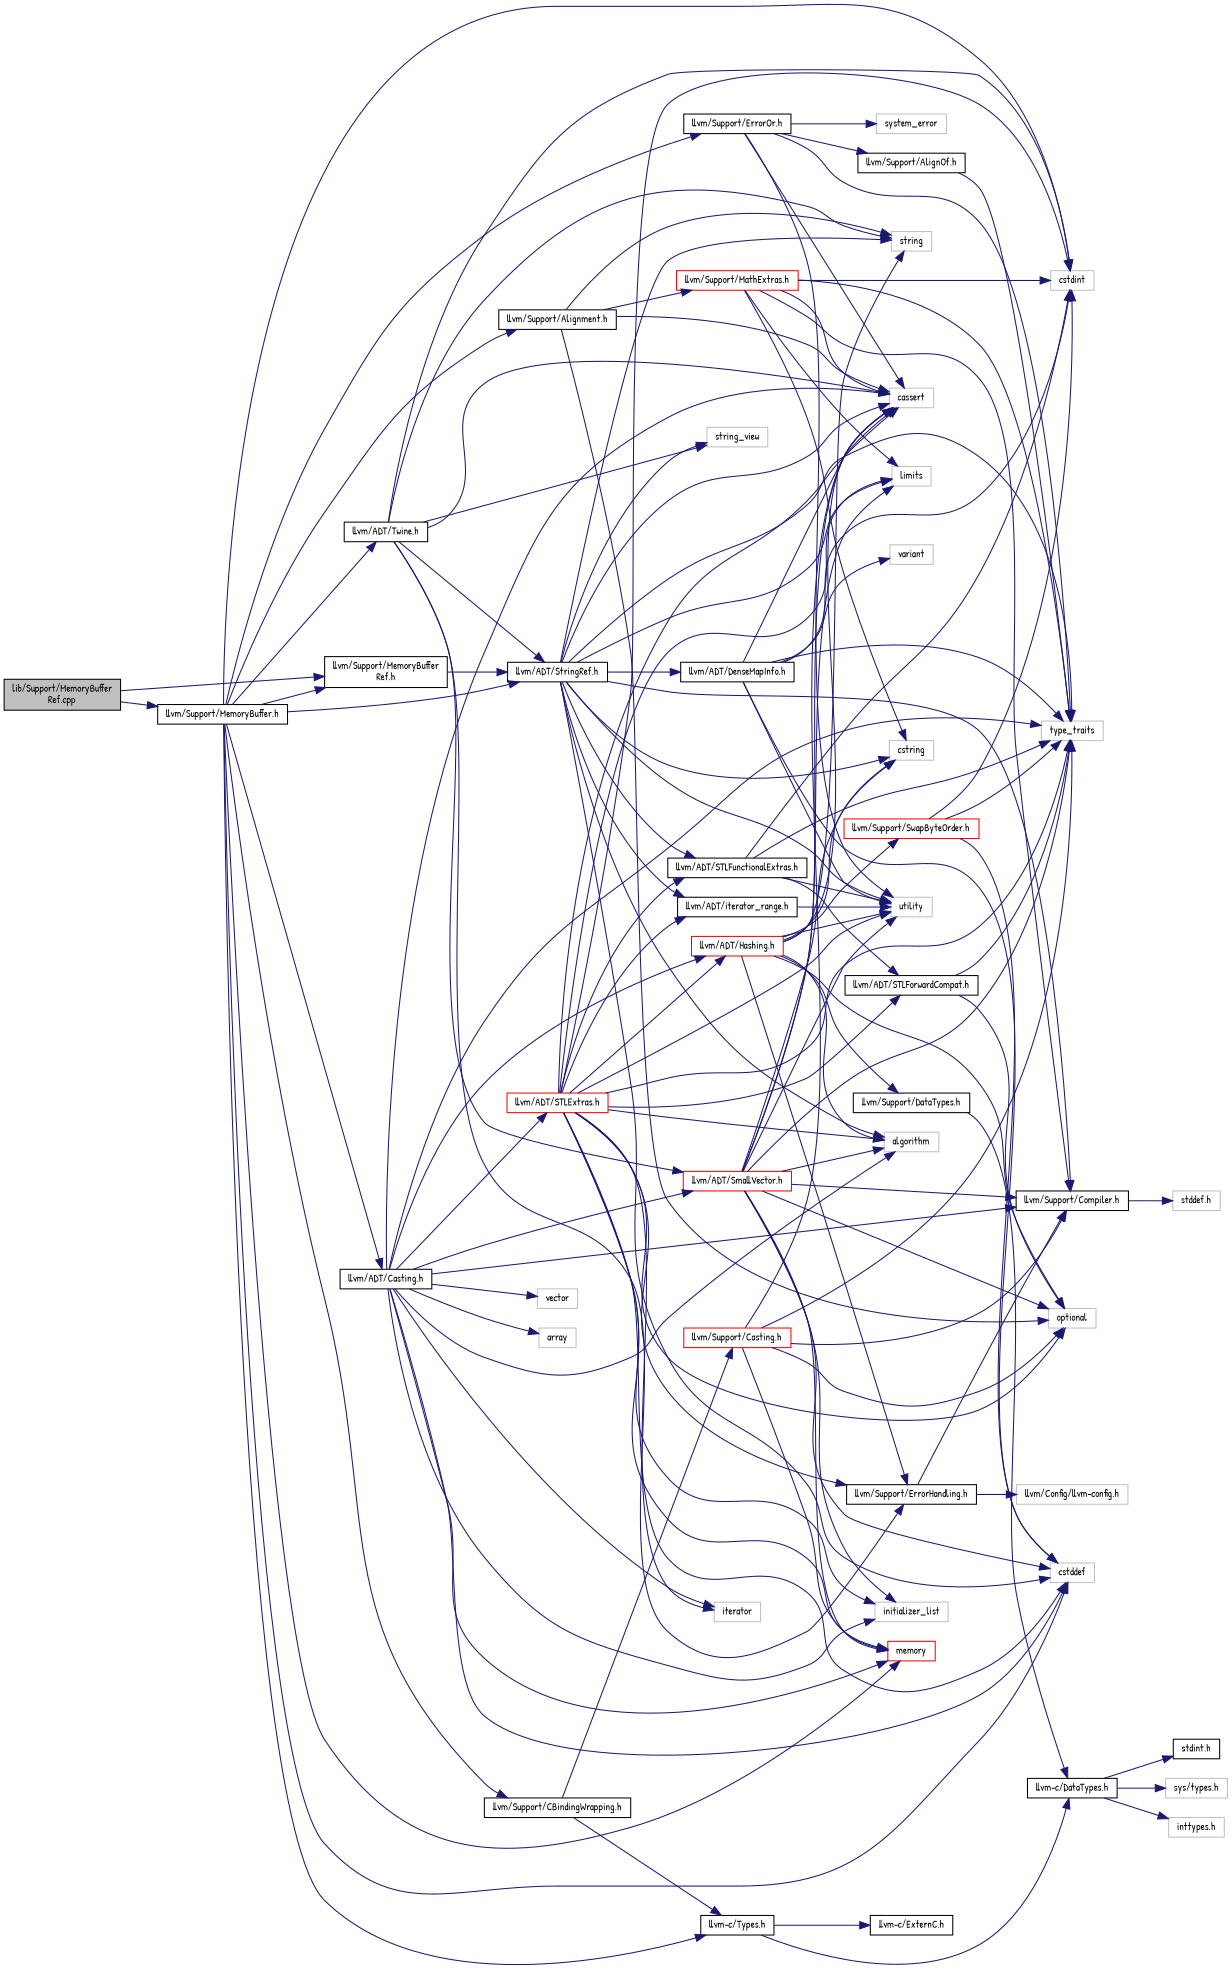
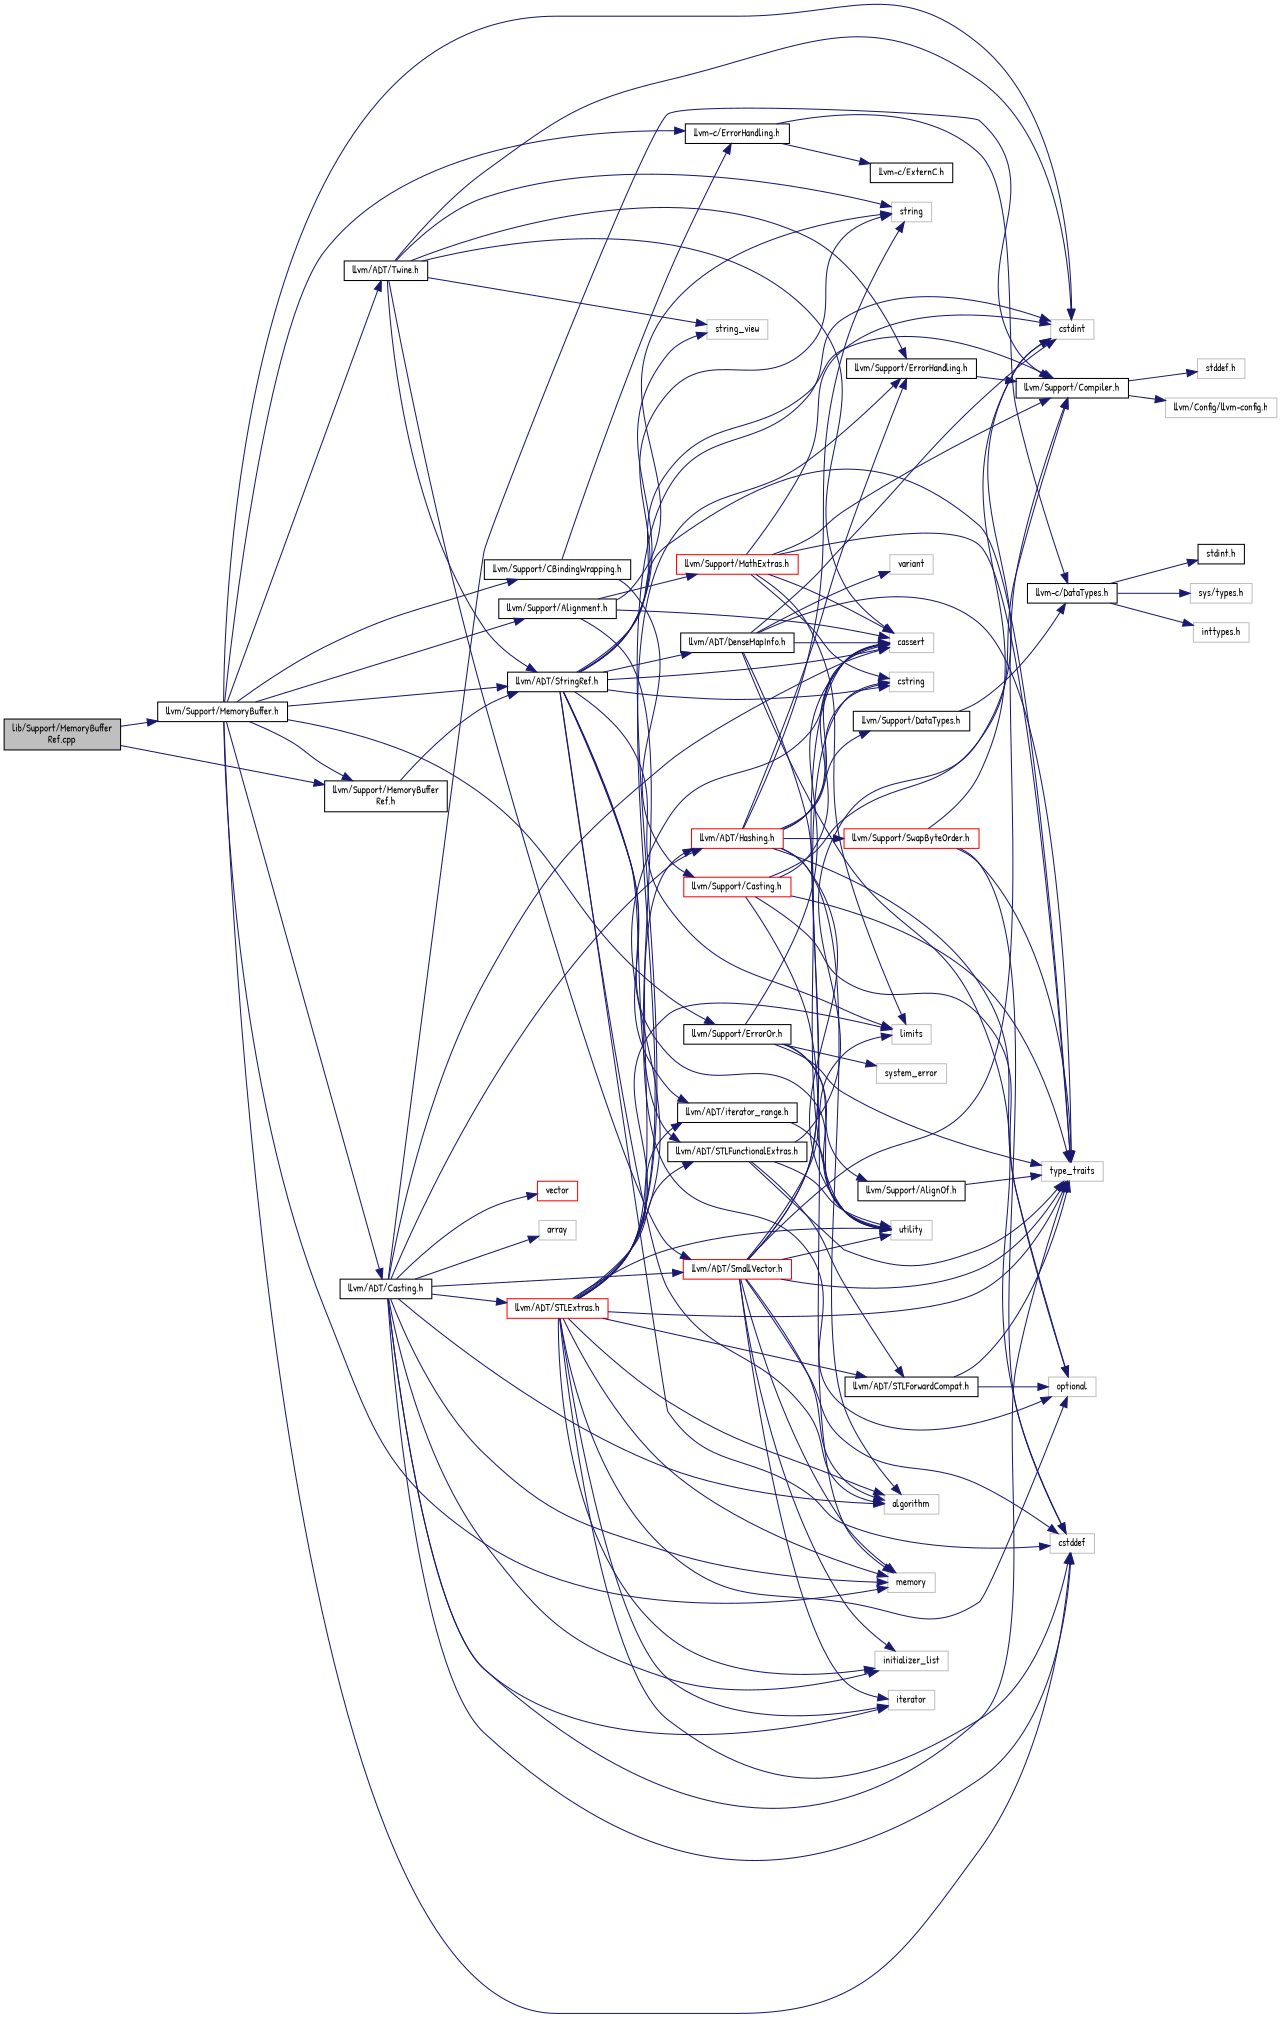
edge "llvm/ADT/SmallVector.h" -> "optional": now "llvm/ADT/SmallVector.h" -> "iterator"
node "vector": color grey75 -> red
edge "llvm/Support/ErrorHandling.h" -> "llvm/Config/llvm-config.h": now "llvm/Support/Compiler.h" -> "llvm/Config/llvm-config.h"
node "memory": color red -> grey75
node "llvm-c/Types.h": label "llvm-c/Types.h" -> "llvm-c/ErrorHandling.h"
